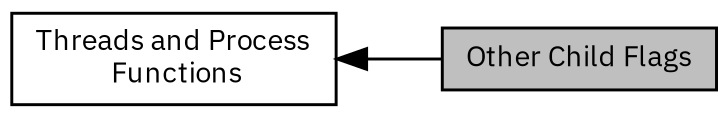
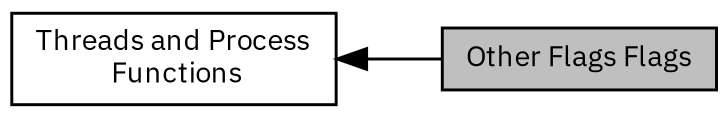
node "Other Child Flags": label "Other Child Flags" -> "Other Flags Flags"
